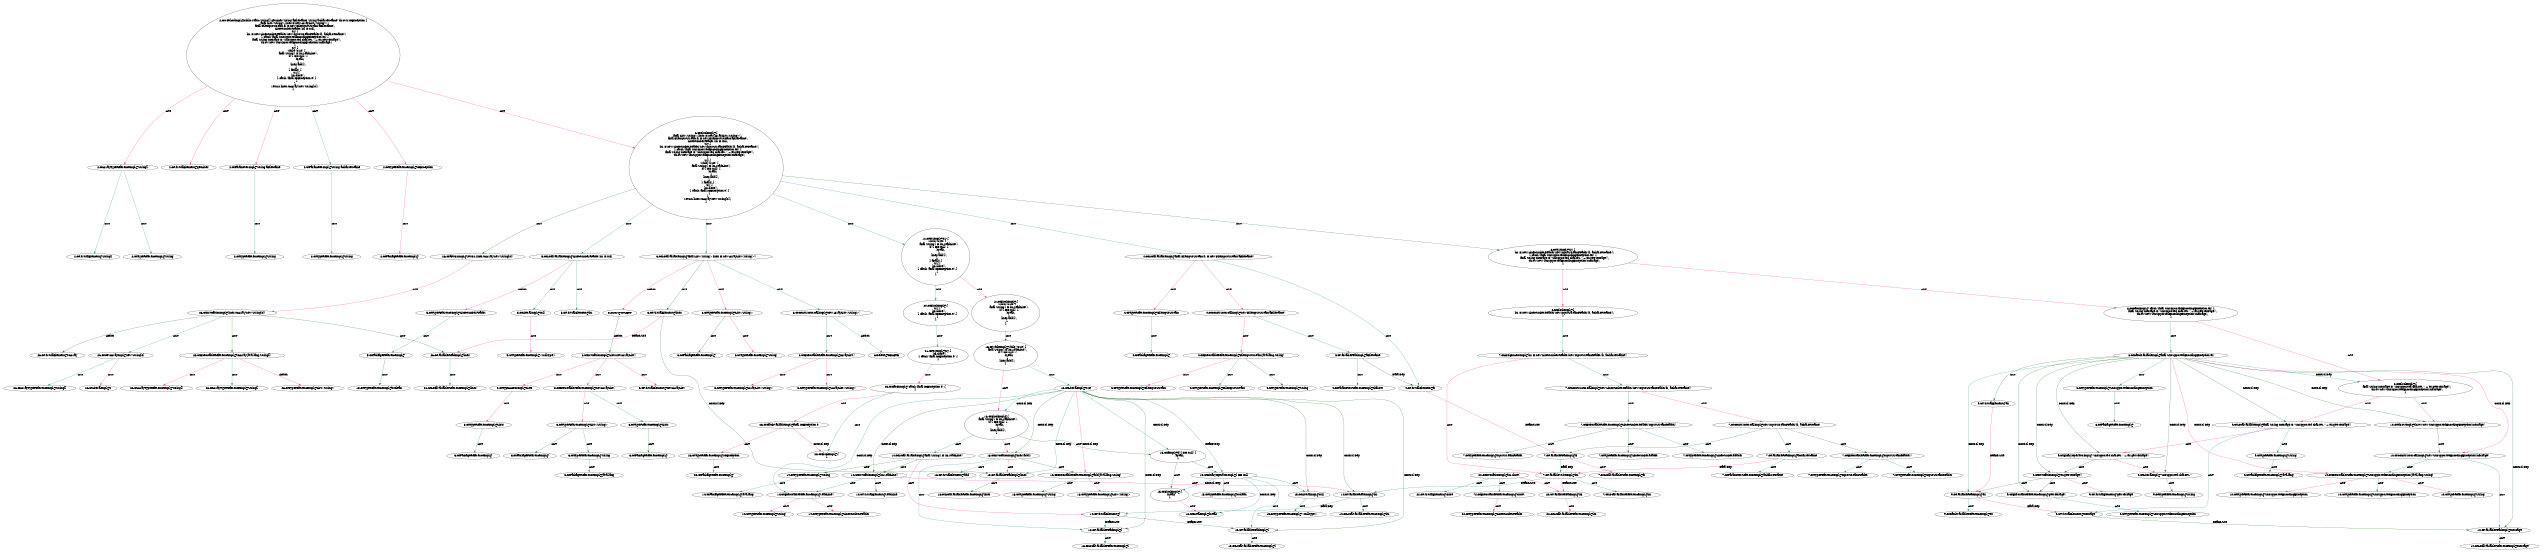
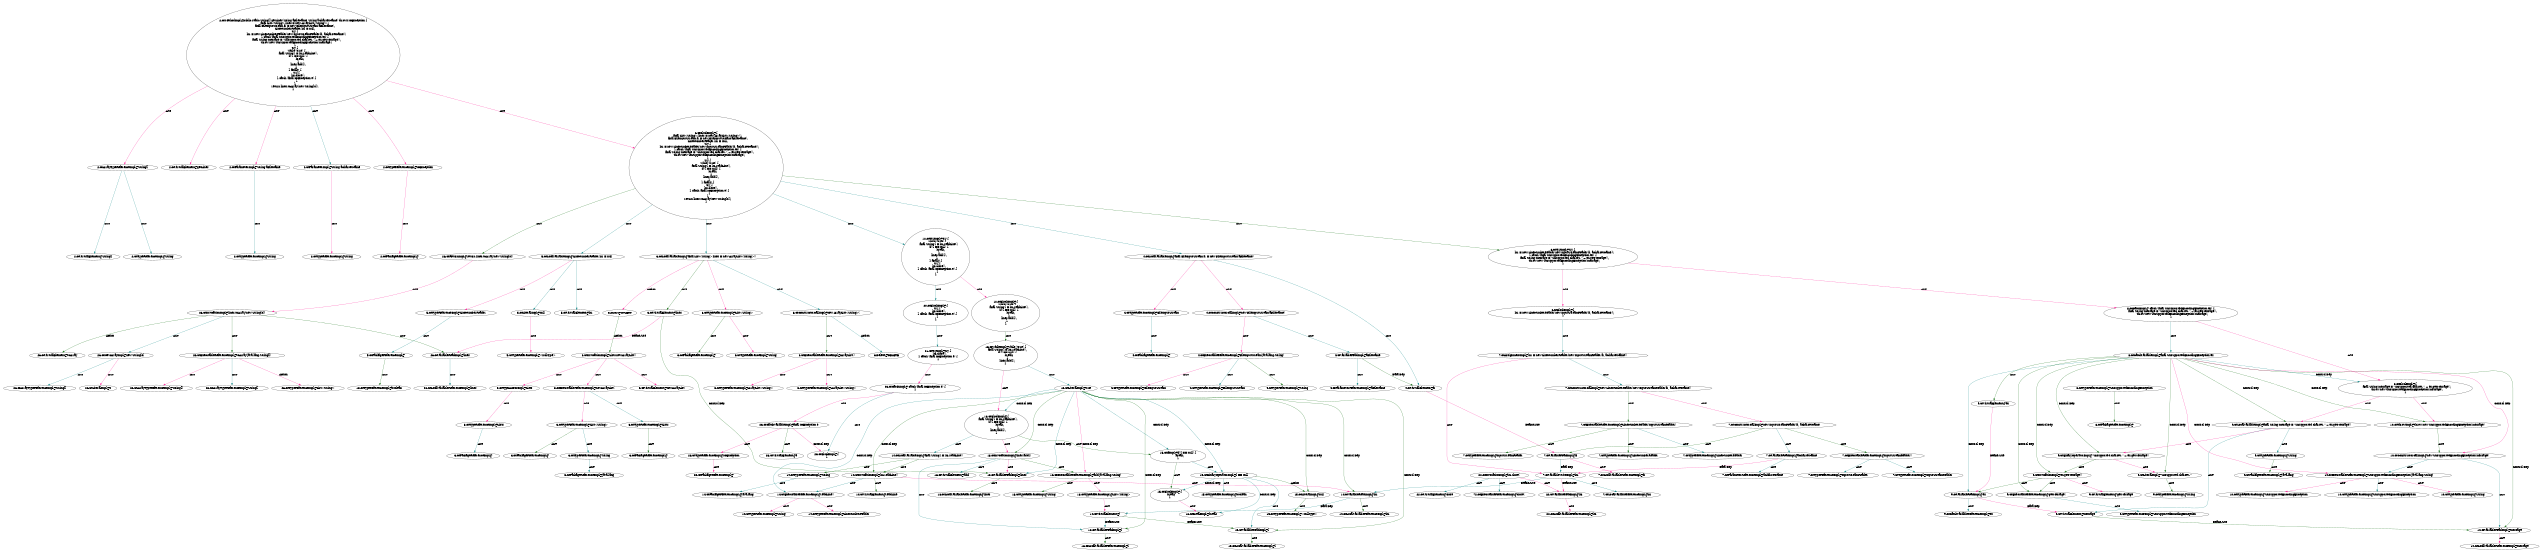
edge "5:CtLocalVariableImpl@LineNumberReader lnr = null" -> "5:CtTypeReferenceImpl@LineNumberReader": label "Action" -> "AST"
edge "8:CtCatchVariableImpl@final UnsupportedEncodingException ex" -> "8:CtTypeReferenceImpl@UnsupportedEncodingException": removed, label "AST"
node "4:CtParameterReferenceImpl@charset": label "4:CtParameterReferenceImpl@charset" -> "4:CtParameterReferenceImpl@aFileName"
edge "13:CtLiteralImpl@true" -> "15:CtBinaryOperatorImpl@l == null": label "Define Dep" -> "Control Dep"
node "23:CtVirtualElement@e": added
edge "15:CtBinaryOperatorImpl@l == null" -> "15:CtLiteralImpl@null": label "AST" -> "Action"
edge "14:CtLocalVariableImpl@final String l = lnr.readLine()" -> "14:CtVirtualElement@l": now "18:CtTypeReferenceImpl@List<String>" -> "14:CtVirtualElement@l"
node "22:CtTypeReferenceImpl@LineNumberReader": removed
